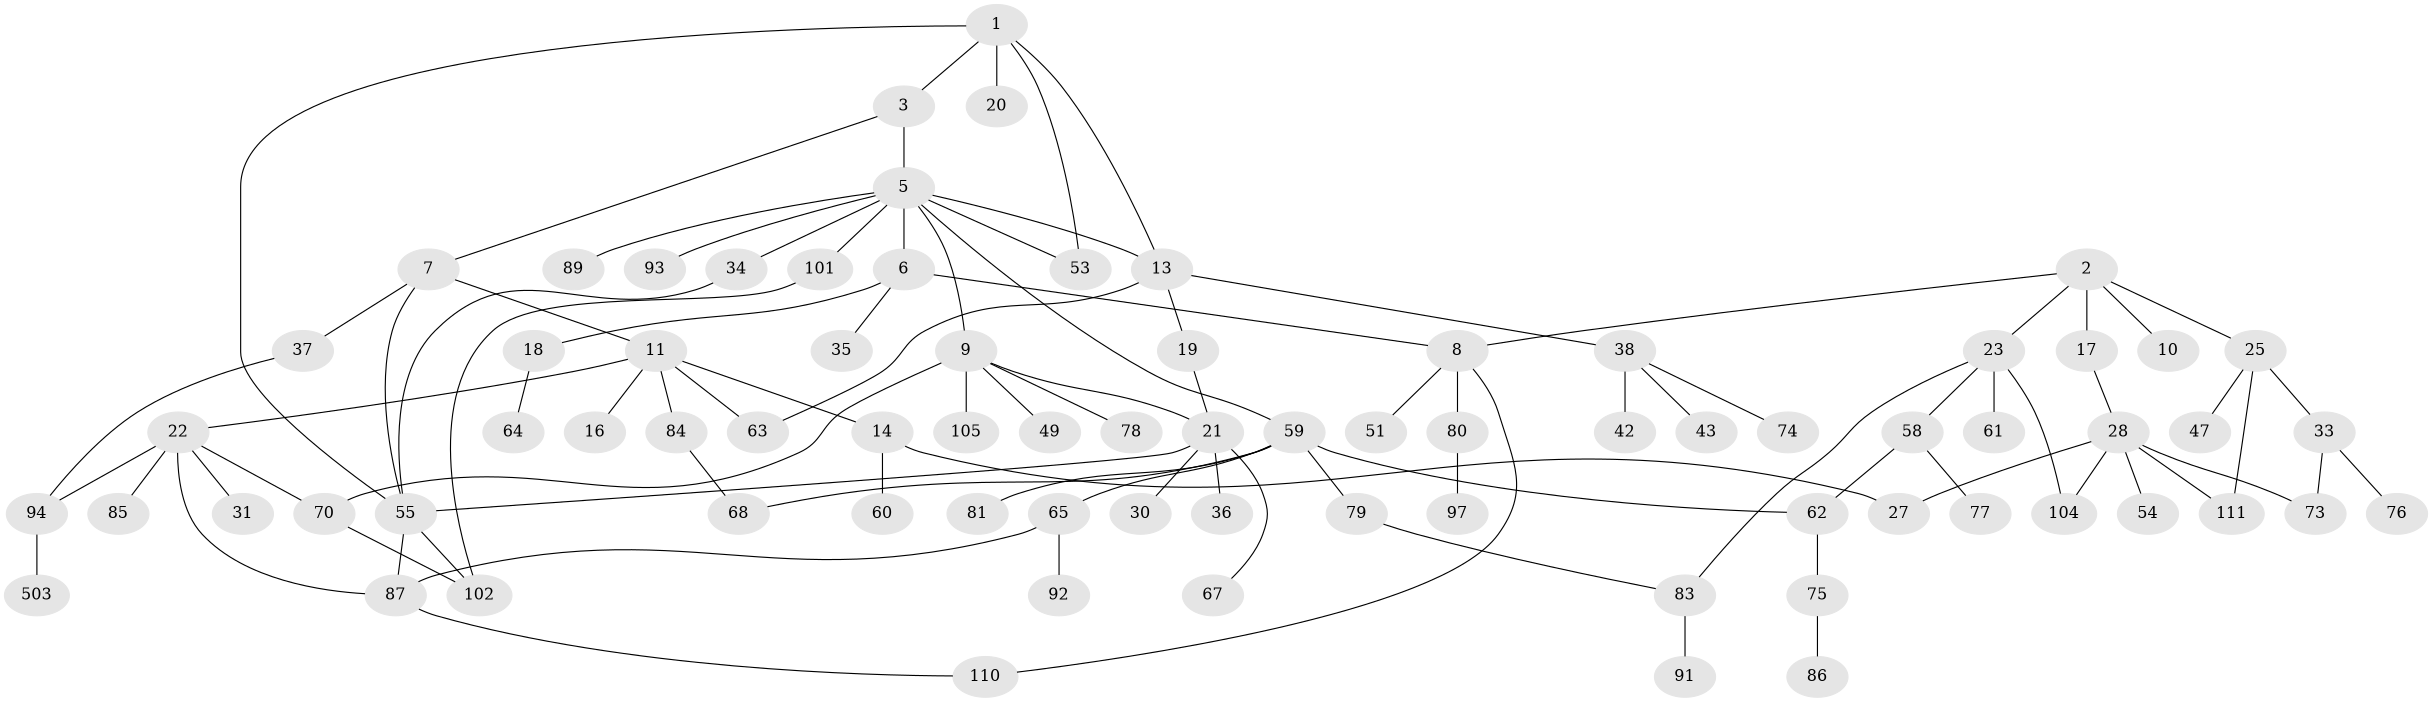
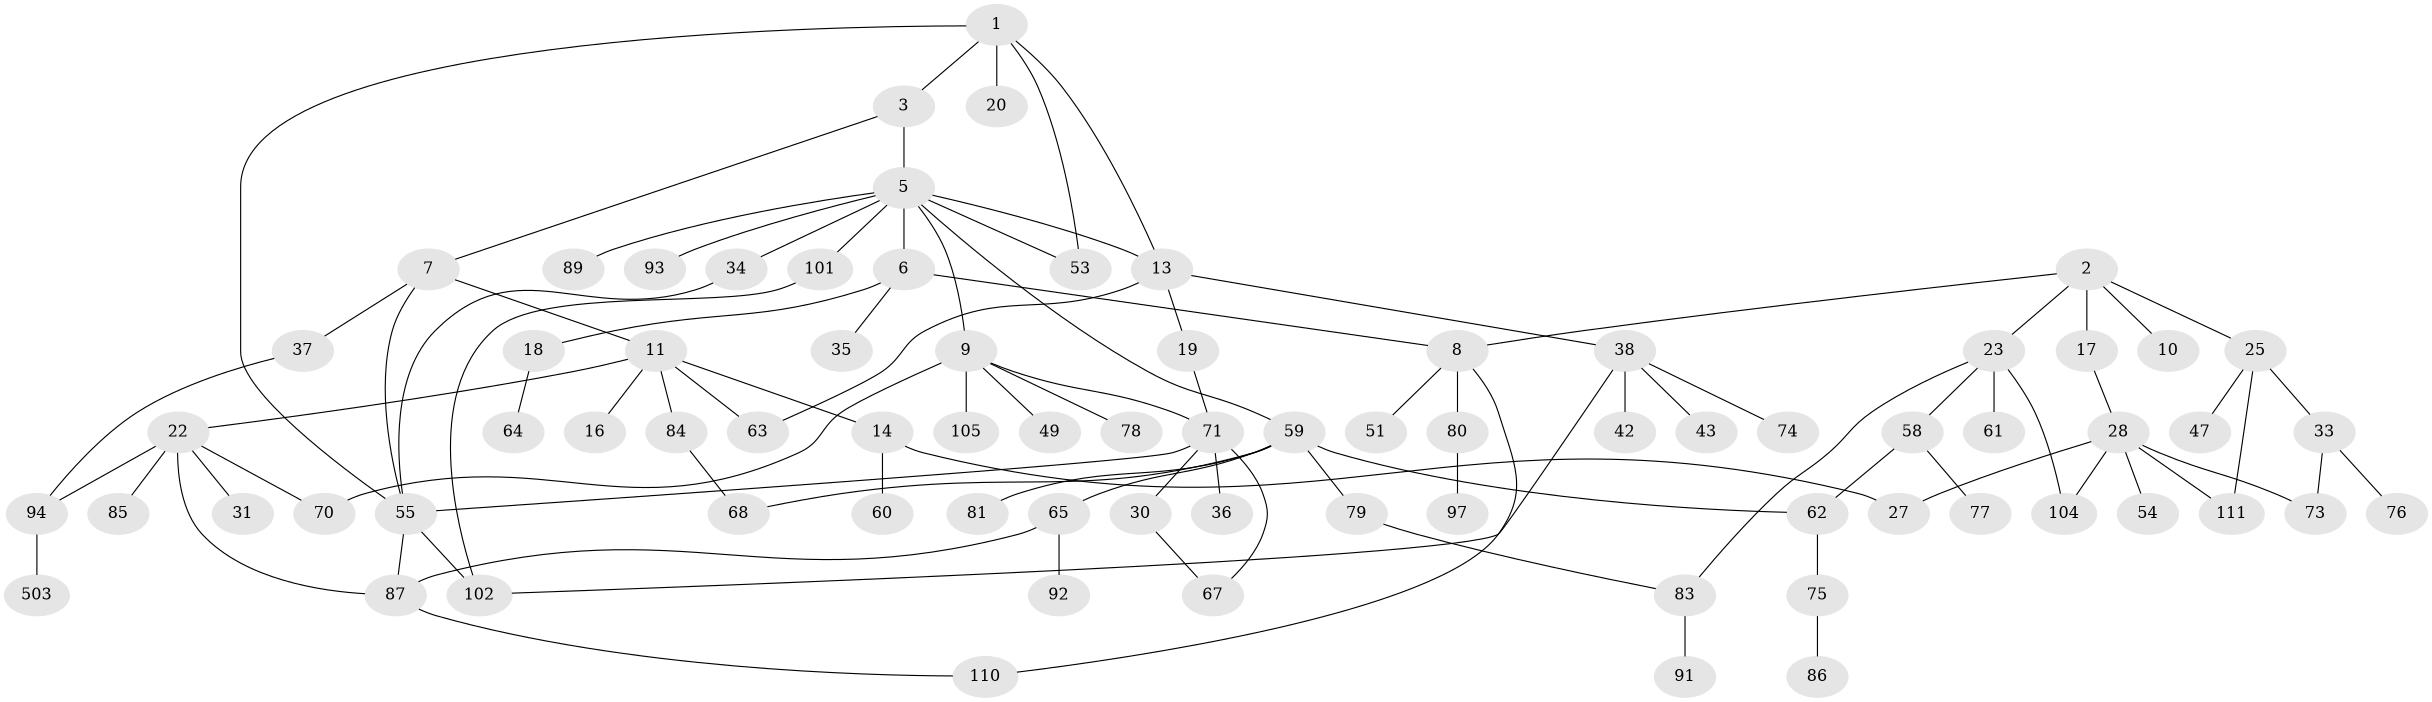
node "21": label "21" -> "71"
edge "70" -- "102": now "38" -- "102"
edge "30" -- "67": added
